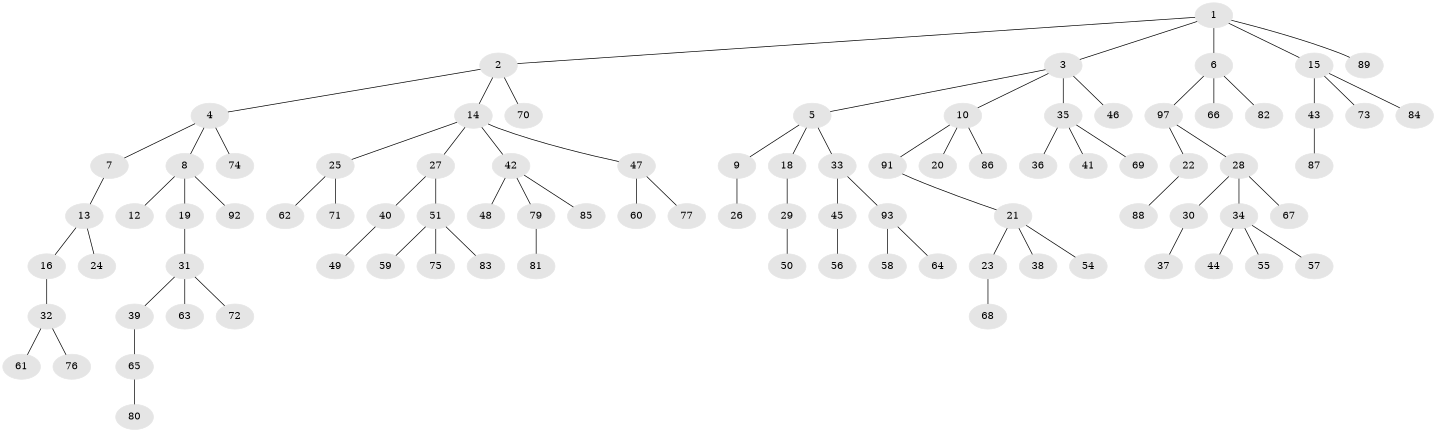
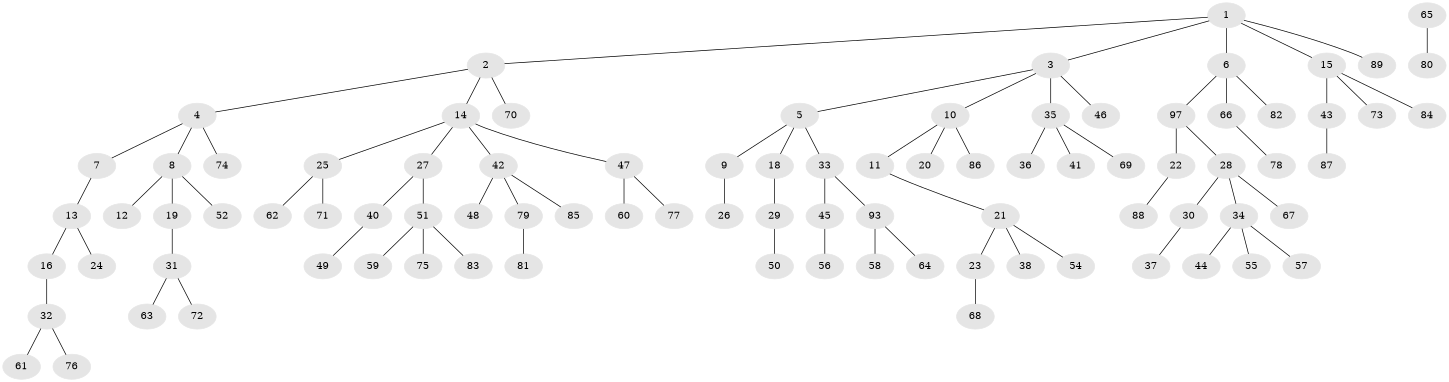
node "91": label "91" -> "11"
node "78": added
node "92": label "92" -> "52"
node "39": removed
